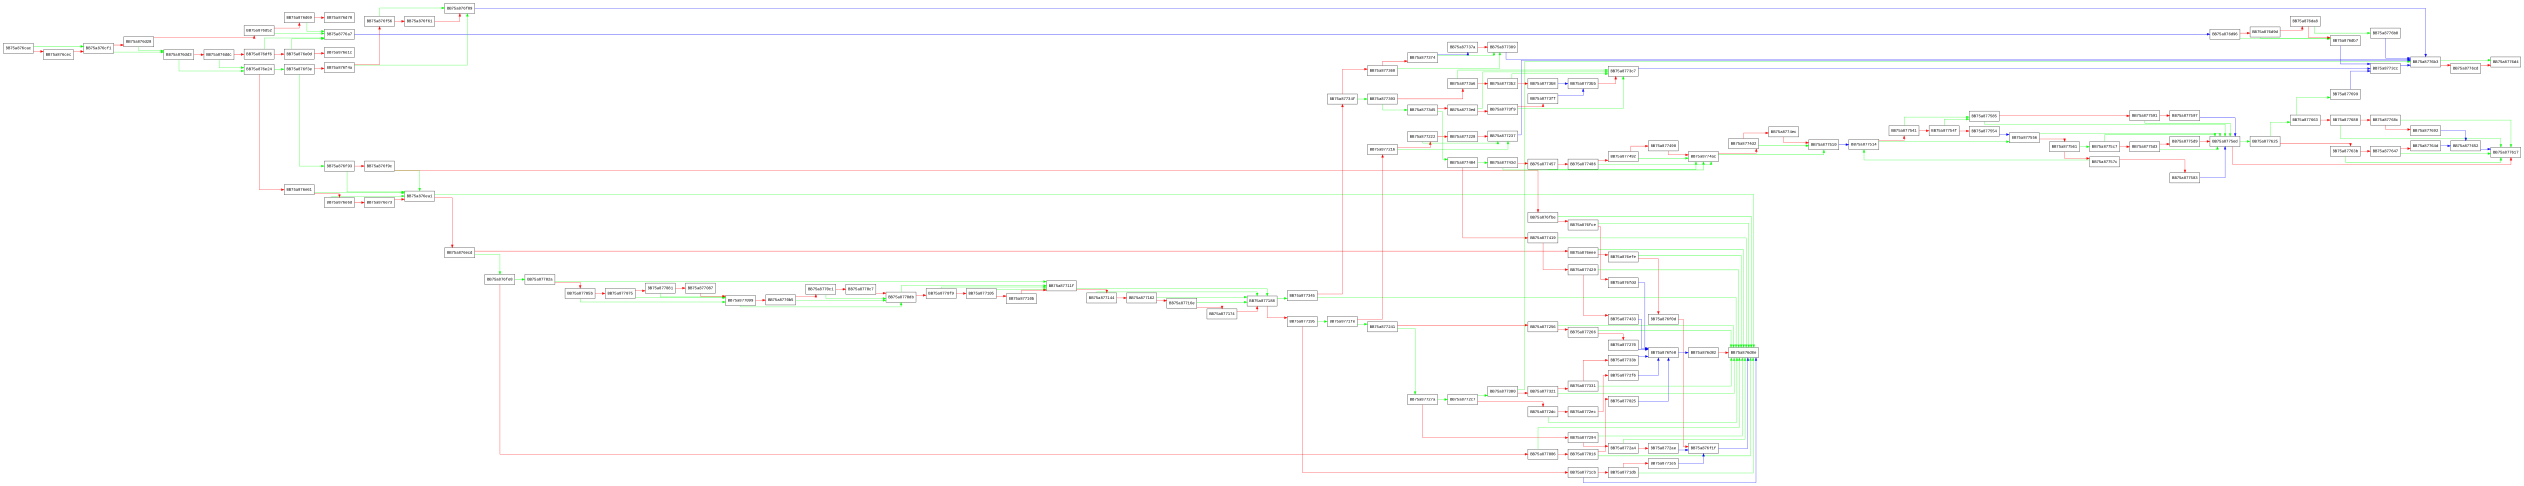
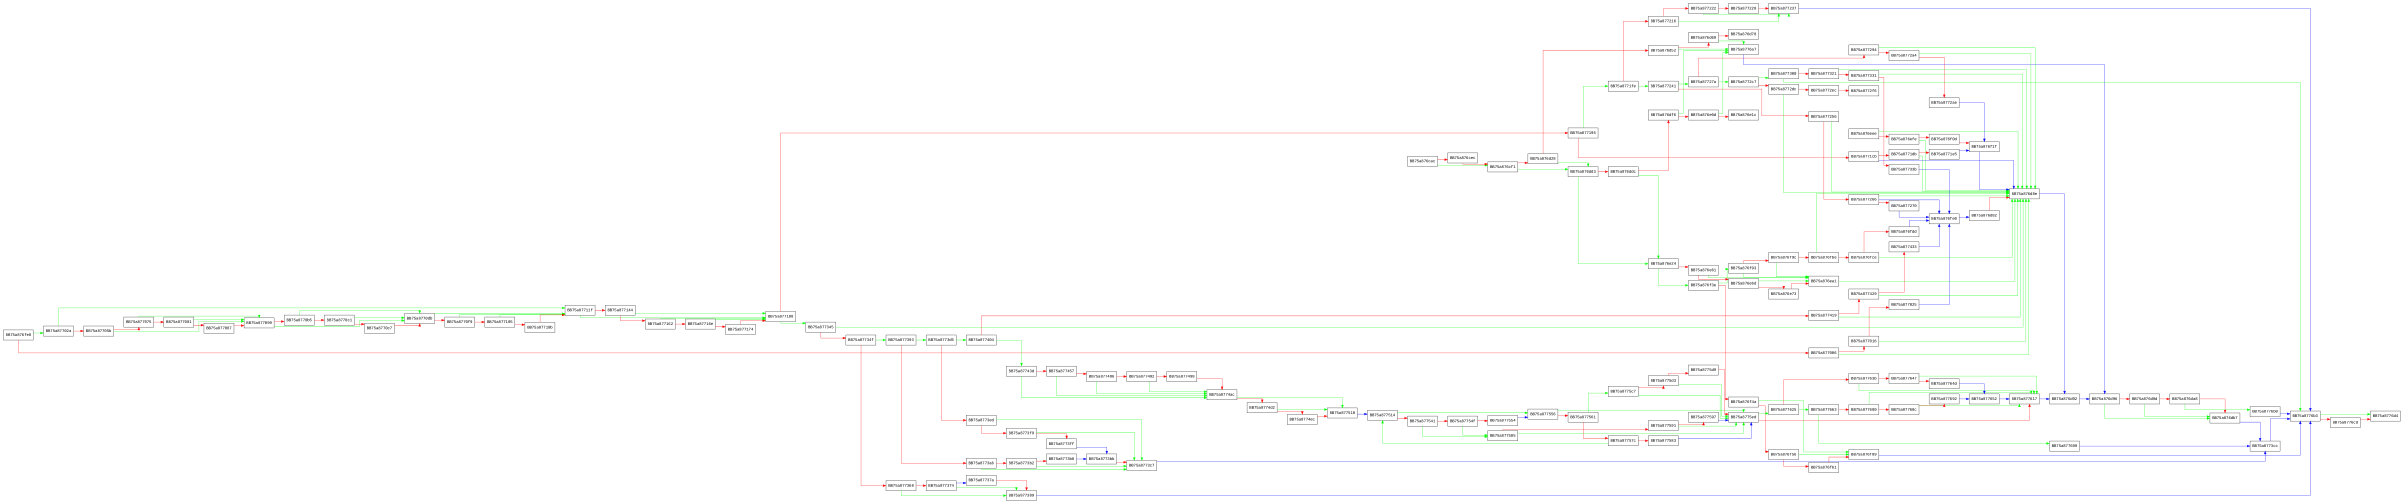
node "BB75a876ecd": removed
edge "BB75a8772f6" -> "BB75a876fe0": now "BB75a877266" -> "BB75a876fe0"
node "BB75a876d92": added
